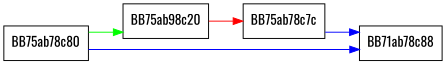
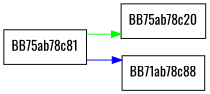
node "BB75ab98c20": label "BB75ab98c20" -> "BB75ab78c20"
node "BB75ab78c7c": removed
node "BB75ab78c80": label "BB75ab78c80" -> "BB75ab78c81"
